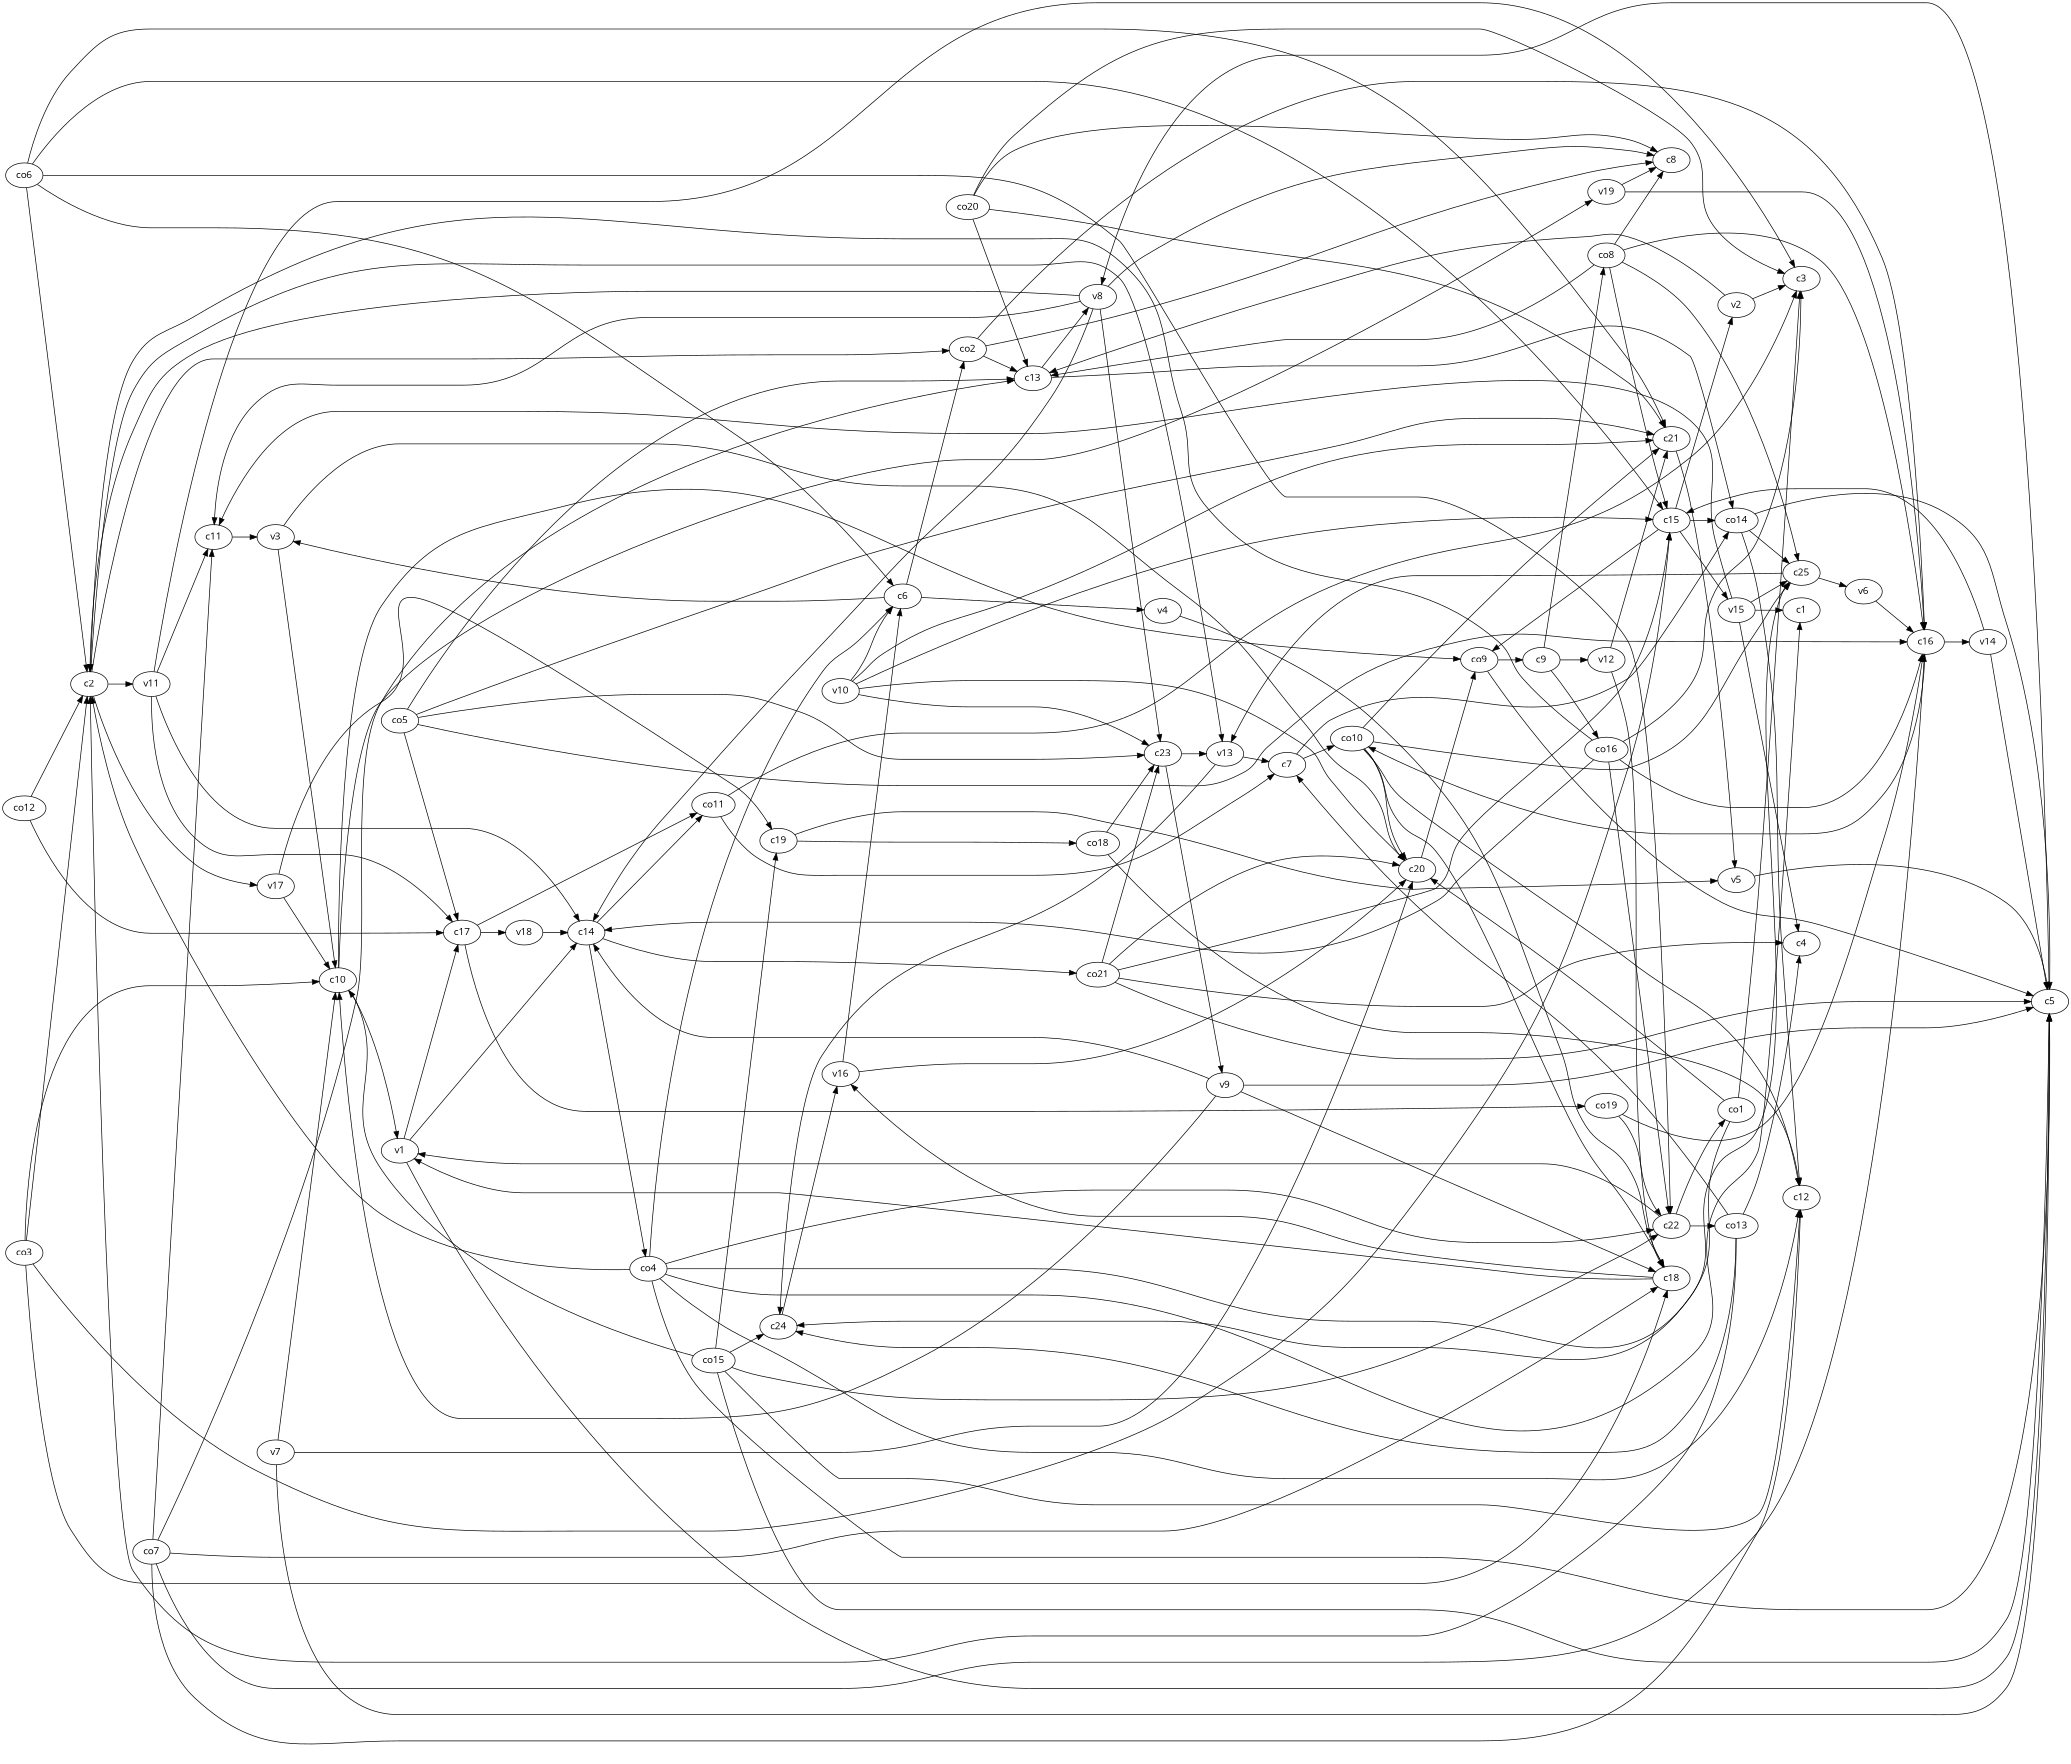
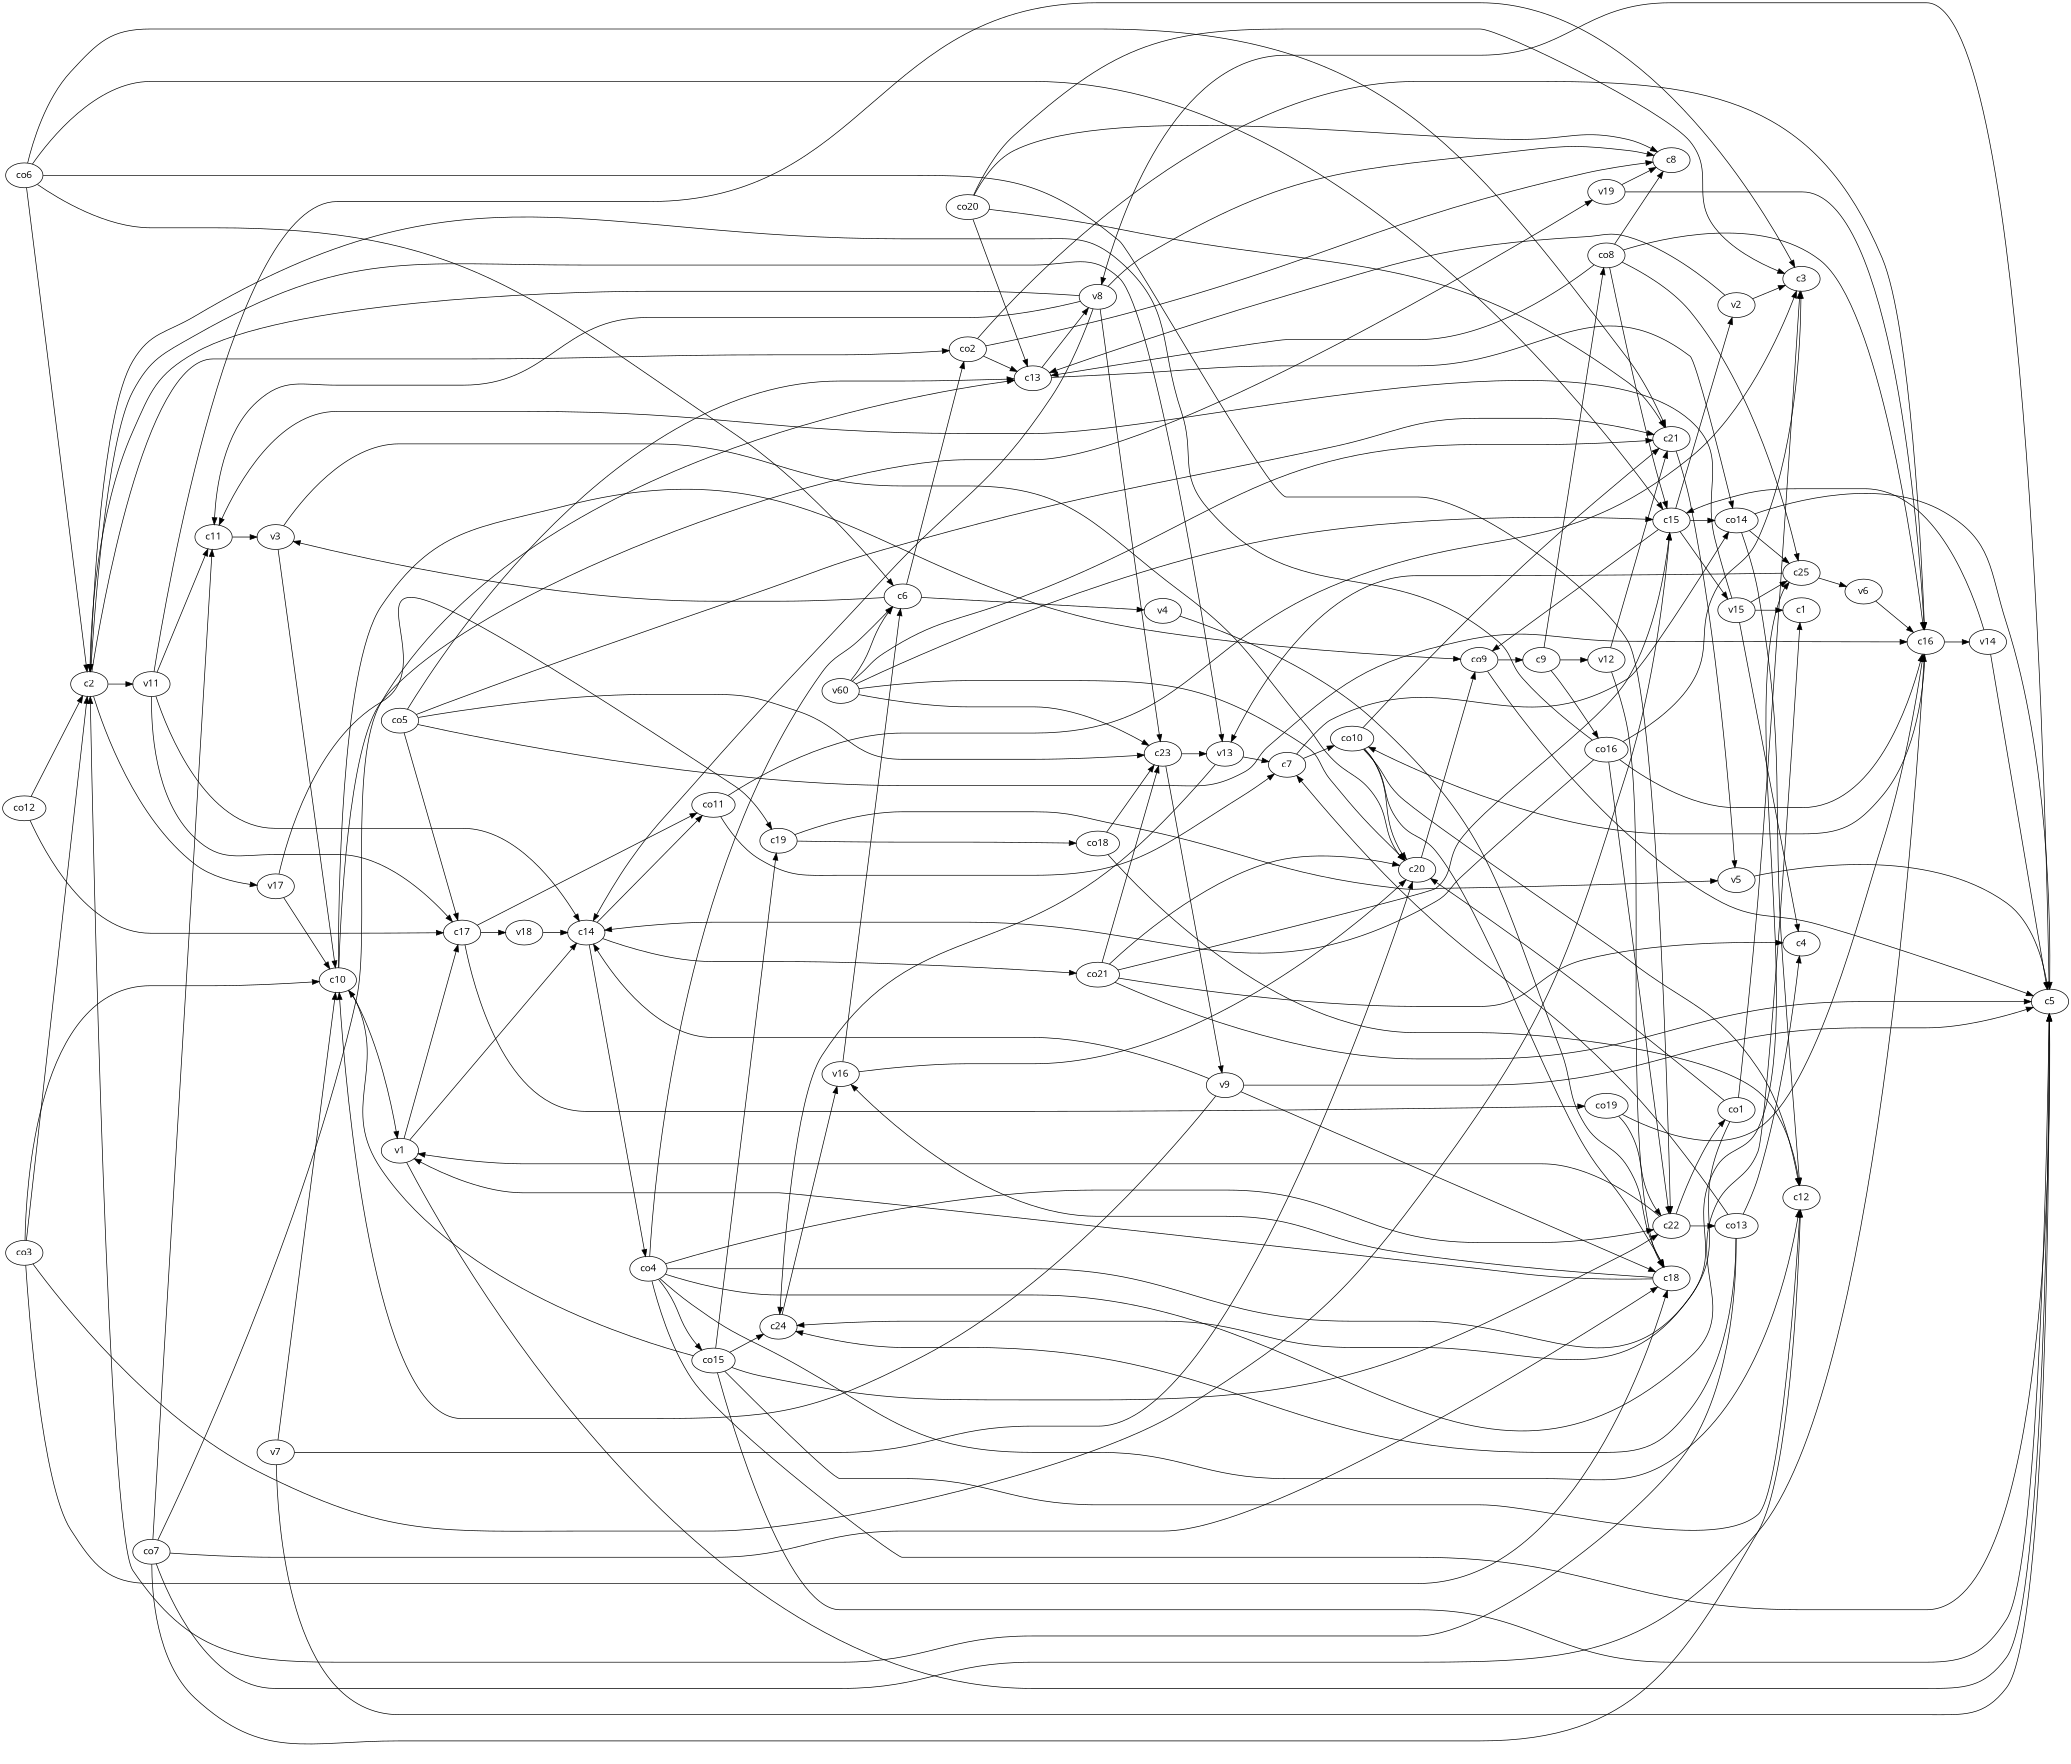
node "v10": label "v10" -> "v60"
edge "co10" -> "c25": removed
edge "co4" -> "c2": now "co4" -> "co15"
